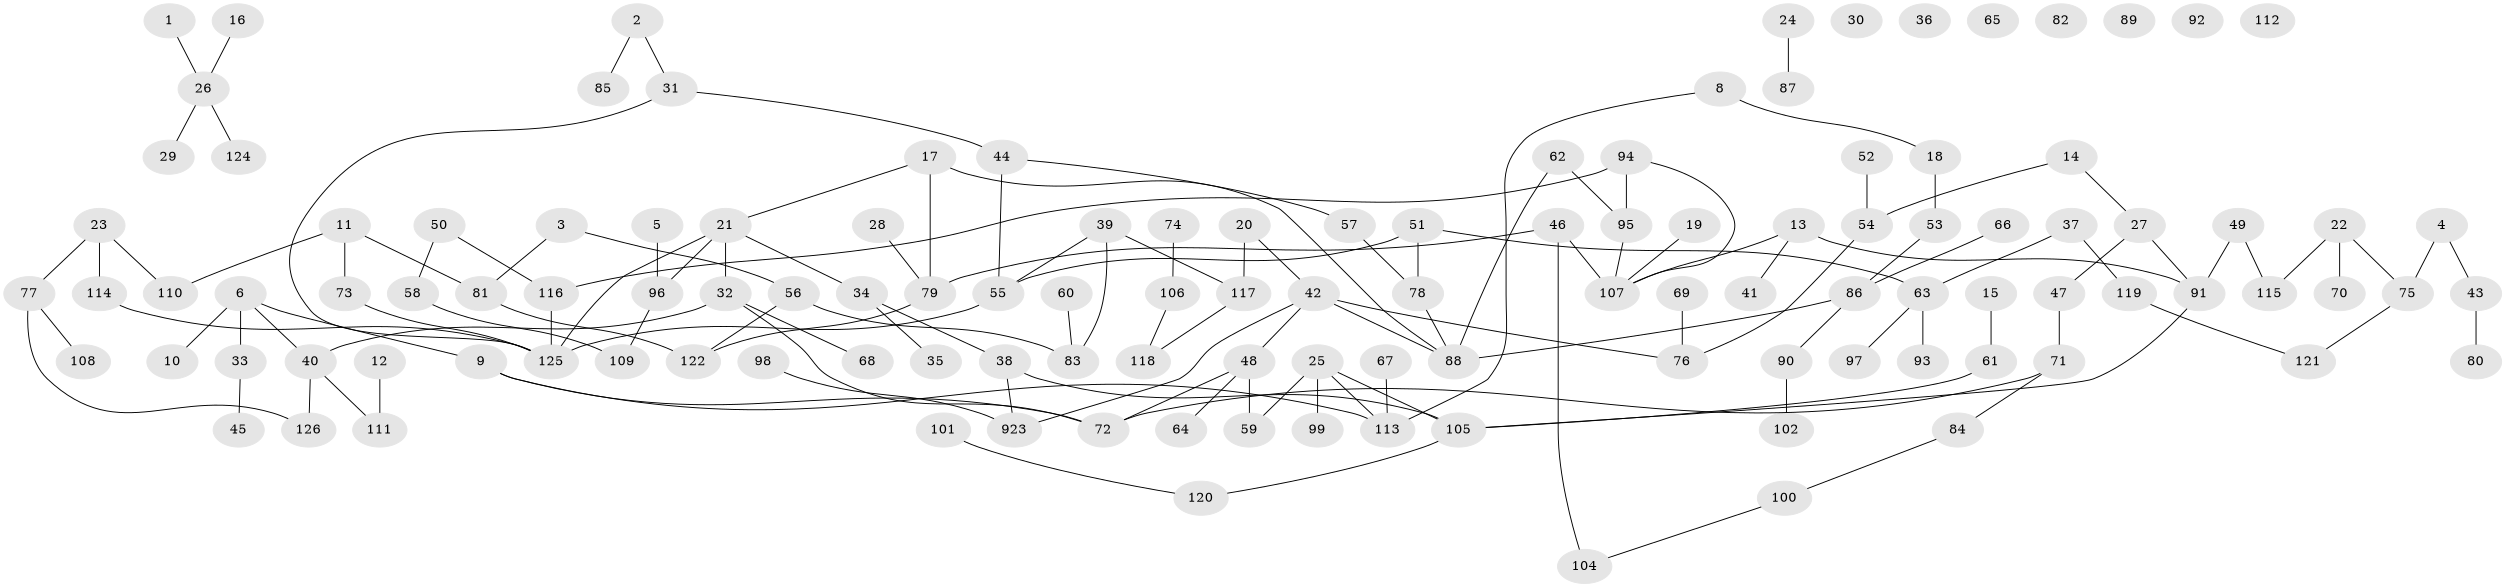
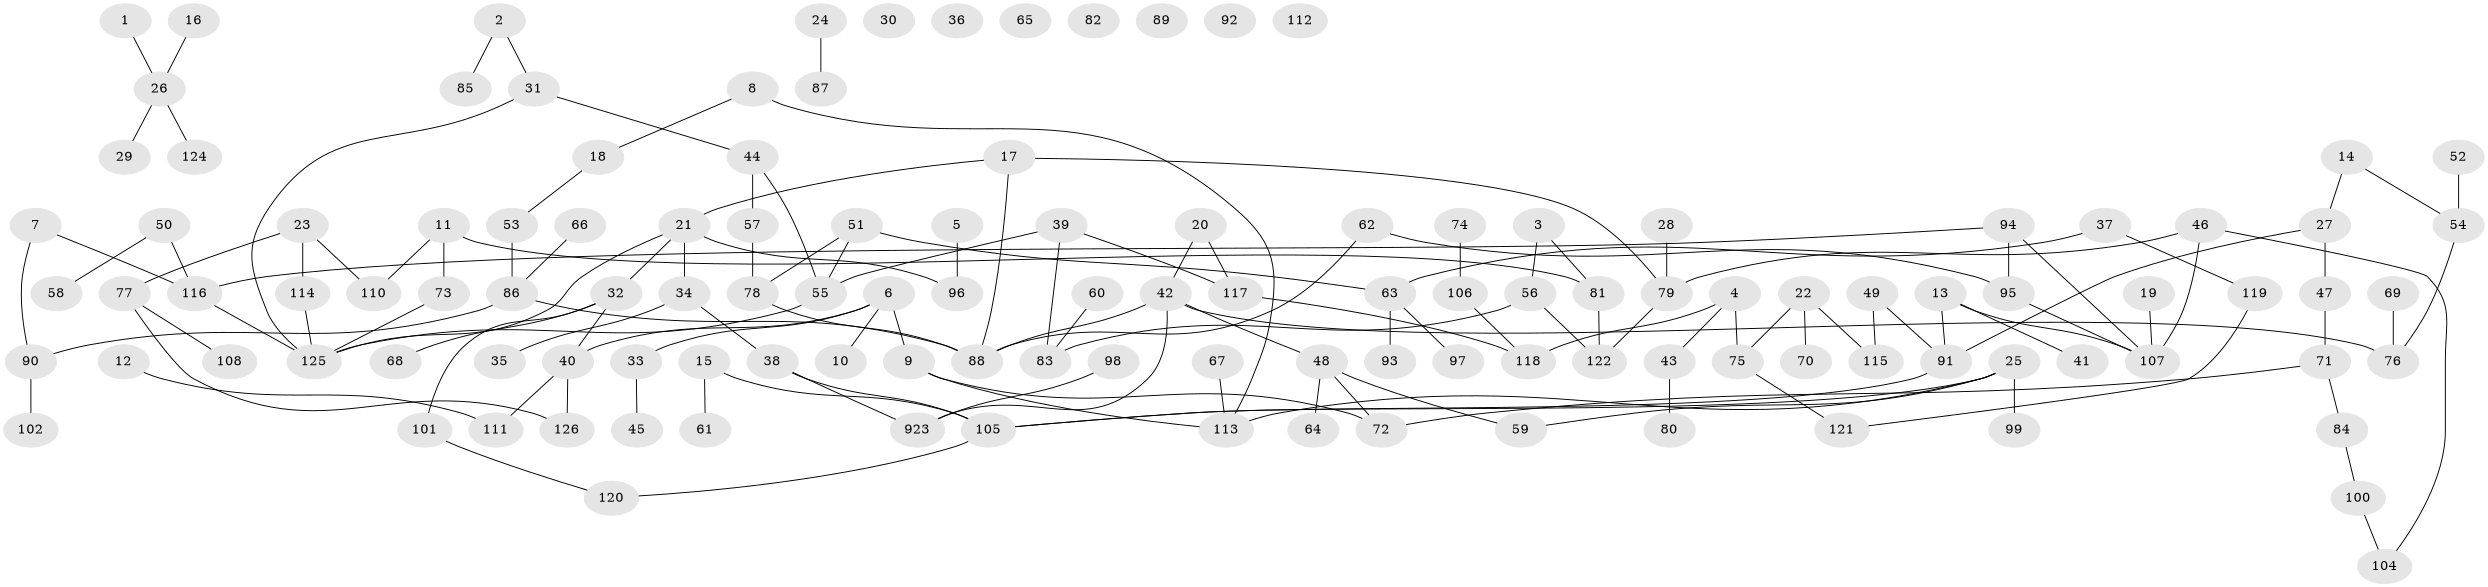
node "7": added
edge "4" -- "118": added
node "109": removed
edge "32" -- "72": now "32" -- "101"
edge "61" -- "105": now "15" -- "105"
